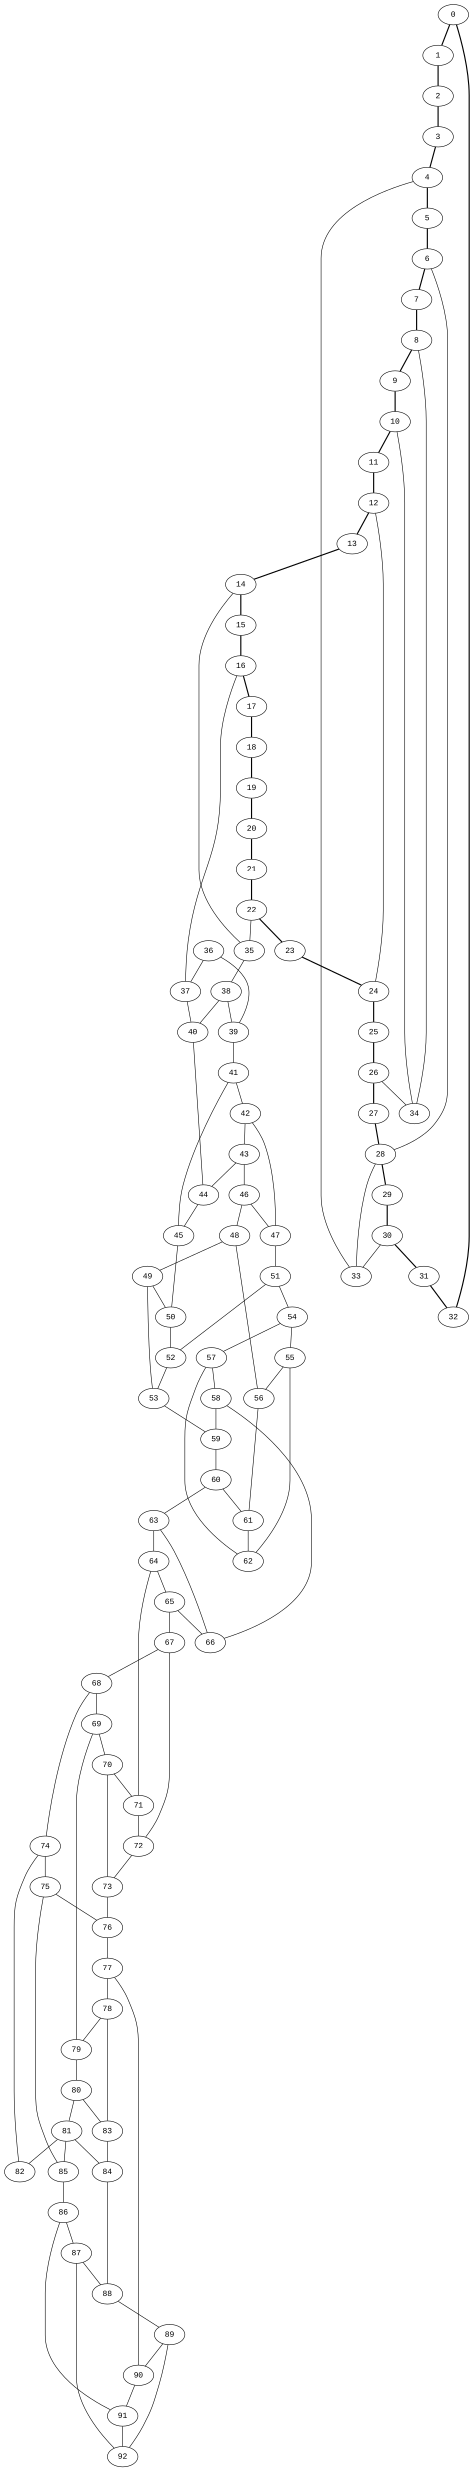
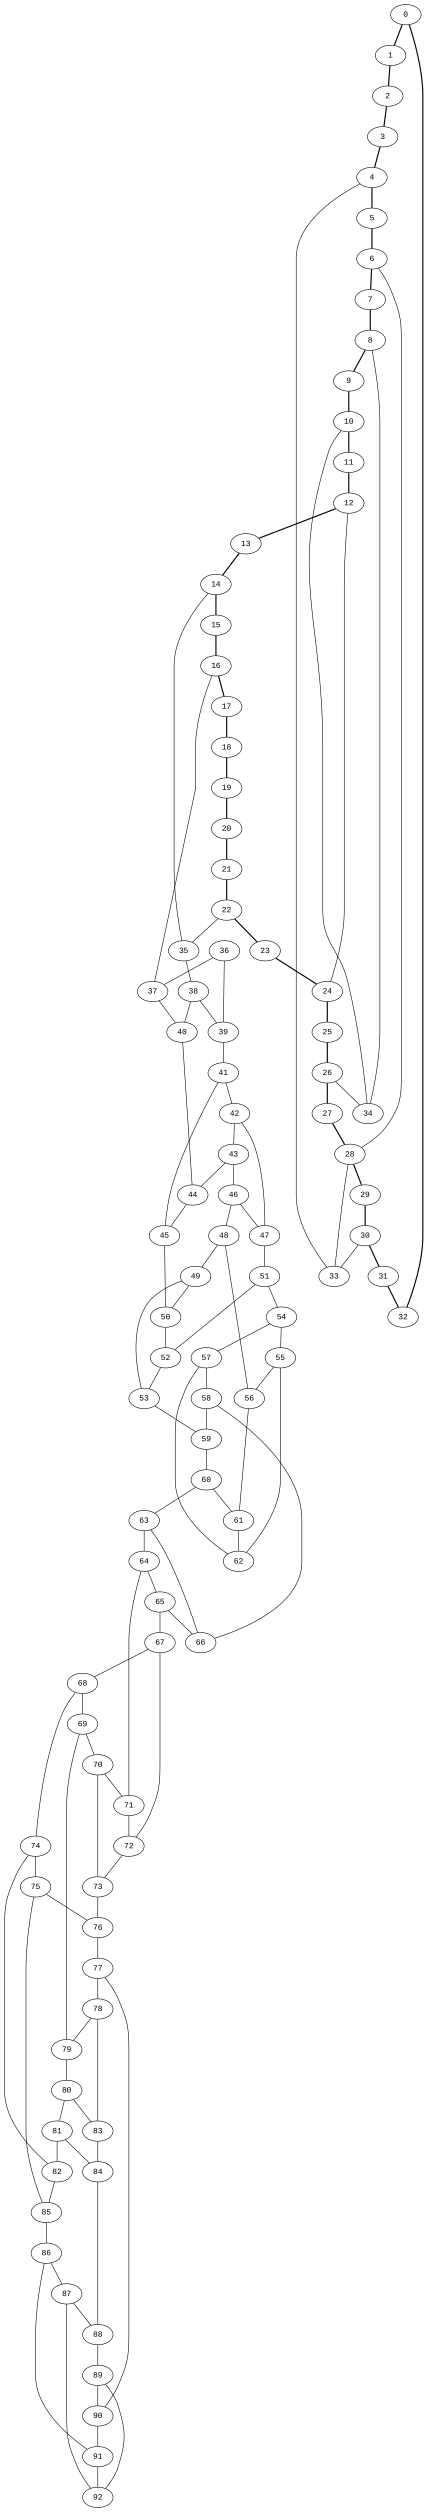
edge "81" -- "85": now "82" -- "85"
